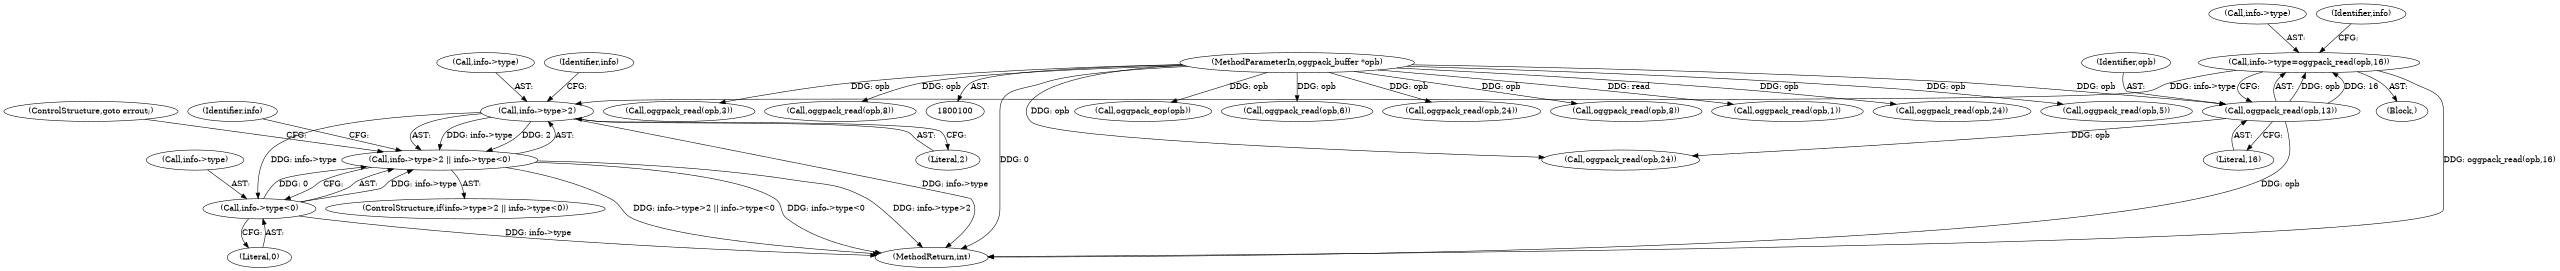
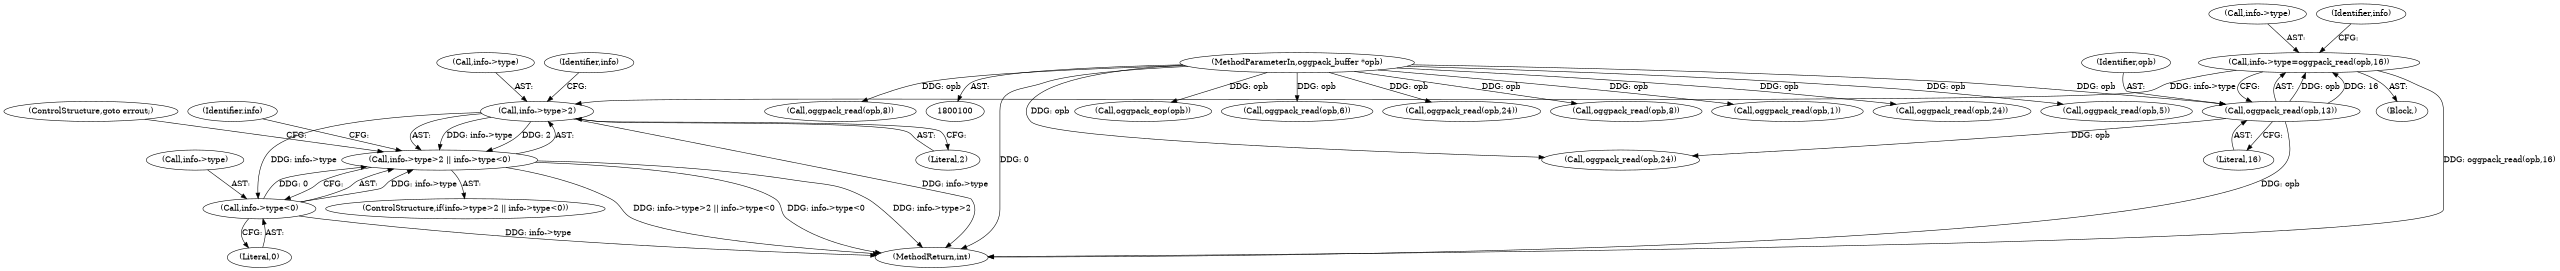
edge "(MethodParameterIn,oggpack_buffer *opb)" -> "(Call,oggpack_read(opb,1))": label "DDG: read" -> "DDG: opb"
node "(Call,oggpack_read(opb,3))": removed
